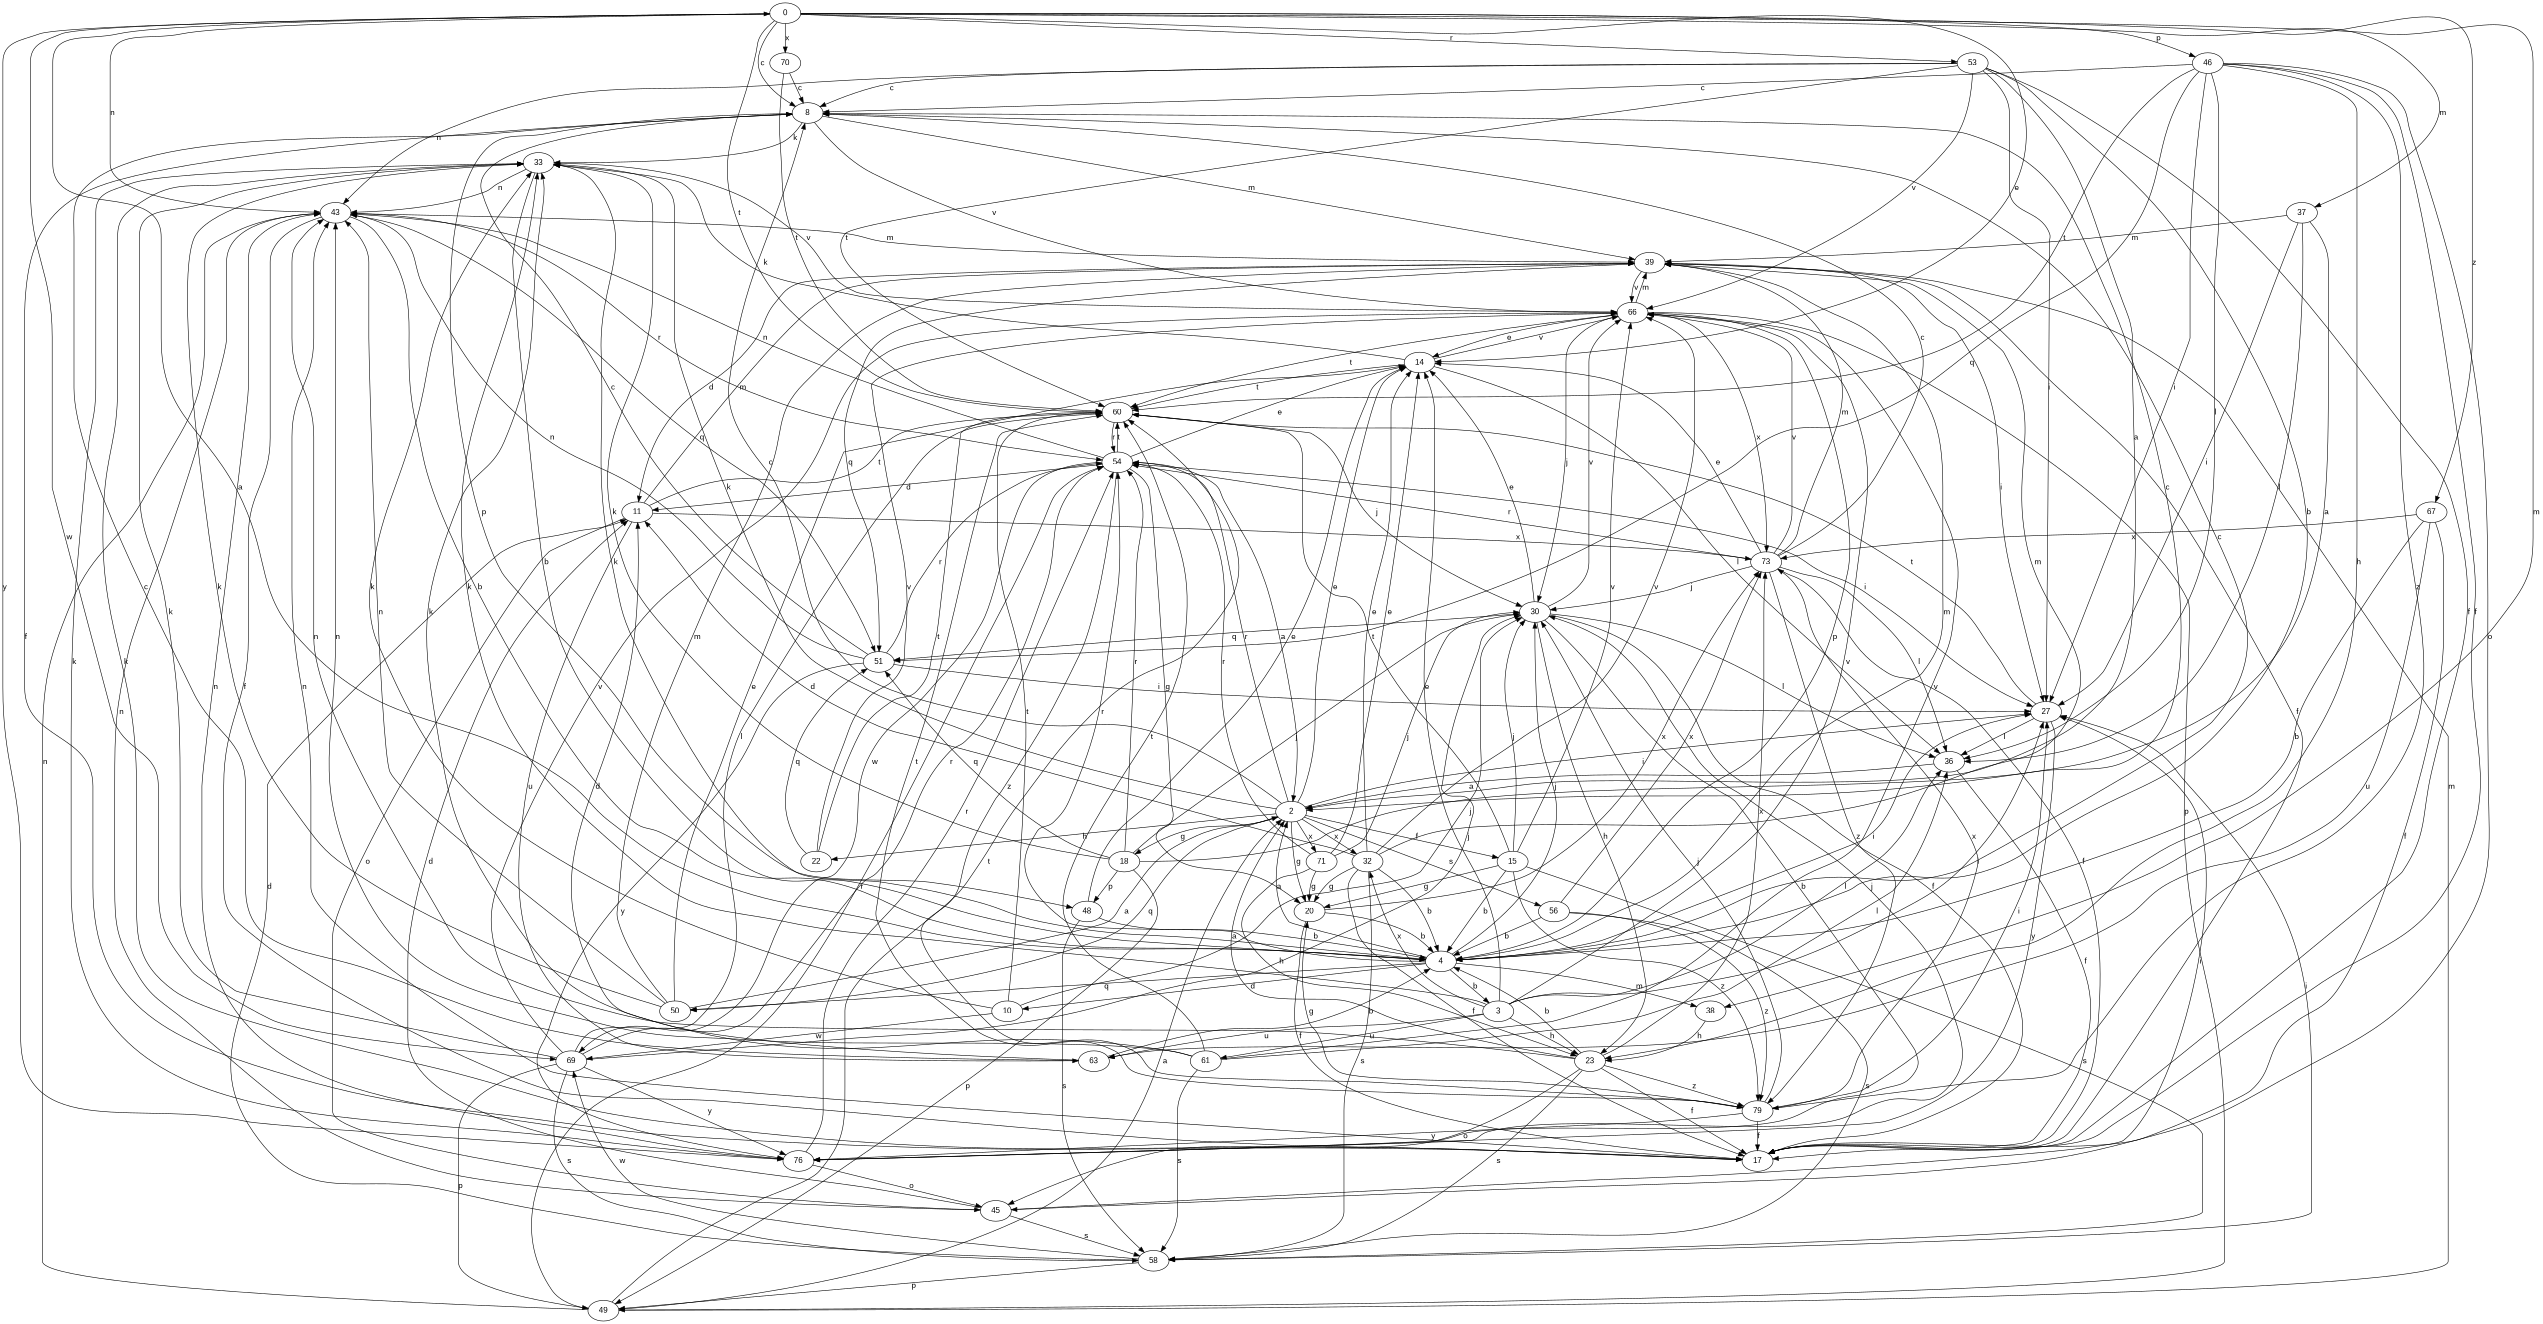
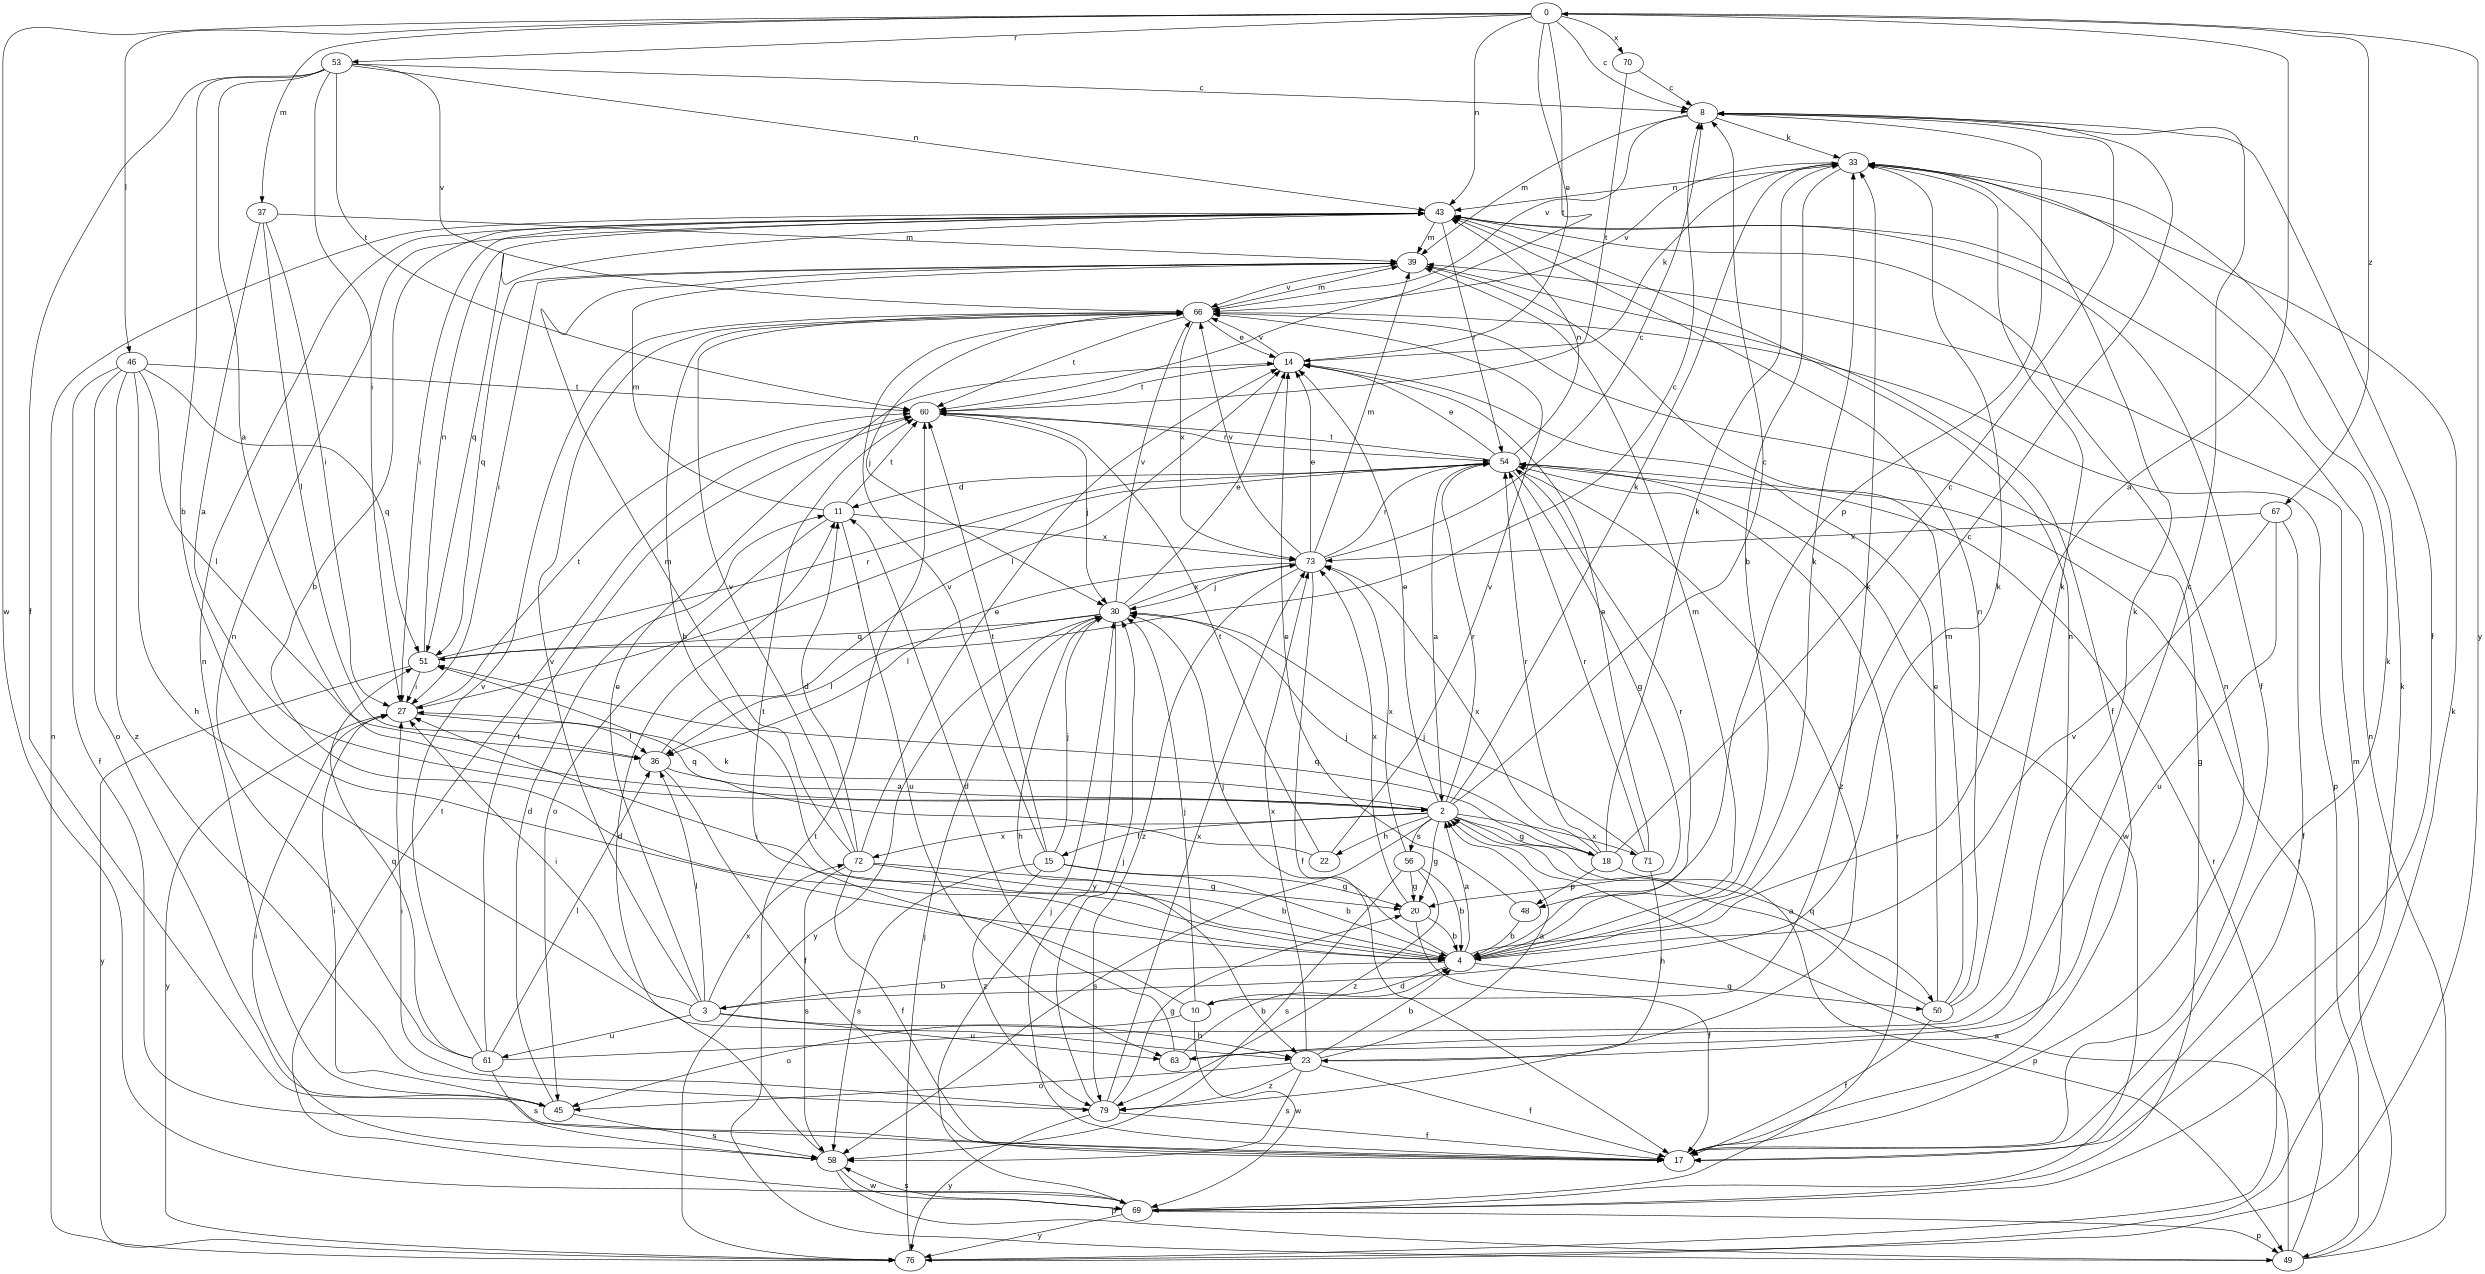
edge "0" -> "46": label "p" -> "l"
edge "46" -> "8": removed, label "c"
edge "39" -> "11": removed, label "d"
edge "46" -> "27": now "43" -> "27"
edge "14" -> "36": reversed
edge "30" -> "73": added, label "x"
edge "66" -> "4": label "p" -> "b"
edge "69" -> "66": label "v" -> "g"
edge "18" -> "73": added, label "x"
edge "69" -> "60": label "l" -> "t"
edge "67" -> "4": label "b" -> "v"
edge "2" -> "27": label "i" -> "k"
edge "61" -> "51": added, label "q"
node "32": label "32" -> "72"
edge "71" -> "20": now "56" -> "20"
edge "30" -> "76": label "b" -> "y"
edge "30" -> "17": label "f" -> "y"
node "38": removed
edge "79" -> "60": removed, label "t"
edge "48" -> "58": now "2" -> "58"
edge "50" -> "17": added, label "f"
edge "76" -> "45": now "10" -> "45"
